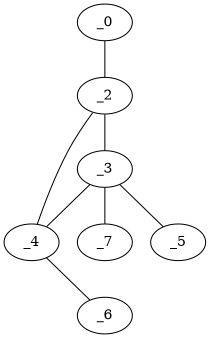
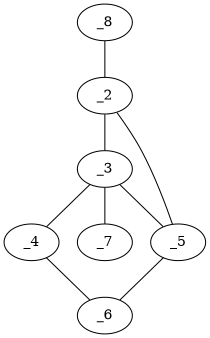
node "_0": label "_0" -> "_8"
edge "_2" -- "_4": now "_2" -- "_5"
edge "_5" -- "_6": added
